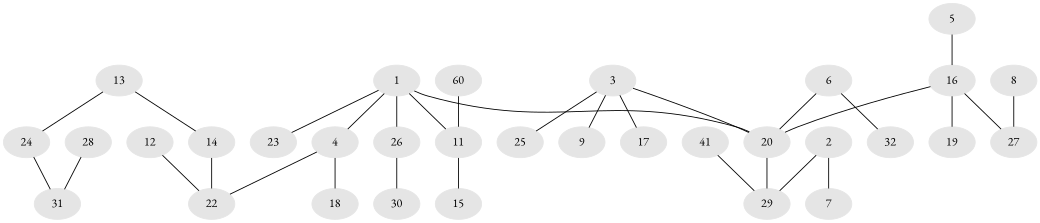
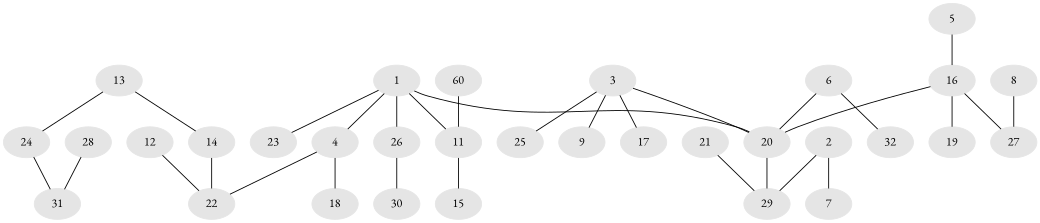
node "41": label "41" -> "21"
